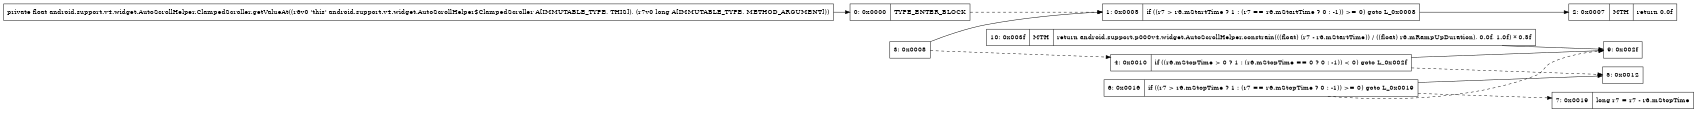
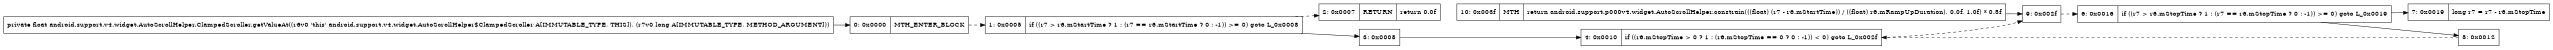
node "0: 0x0000": text "TYPE_ENTER_BLOCK" -> "MTH_ENTER_BLOCK"
edge "1: 0x0005" -> "2: 0x0007": style solid -> dashed
node "2: 0x0007": text "MTH" -> "RETURN"
edge "3: 0x0008" -> "1: 0x0005": reversed
edge "3: 0x0008" -> "4: 0x0010": style dashed -> solid
edge "4: 0x0010" -> "9: 0x002f": style solid -> dashed
edge "4: 0x0010" -> "5: 0x0012": reversed
edge "6: 0x0016" -> "9: 0x002f": reversed
edge "6: 0x0016" -> "7: 0x0019": style dashed -> solid
